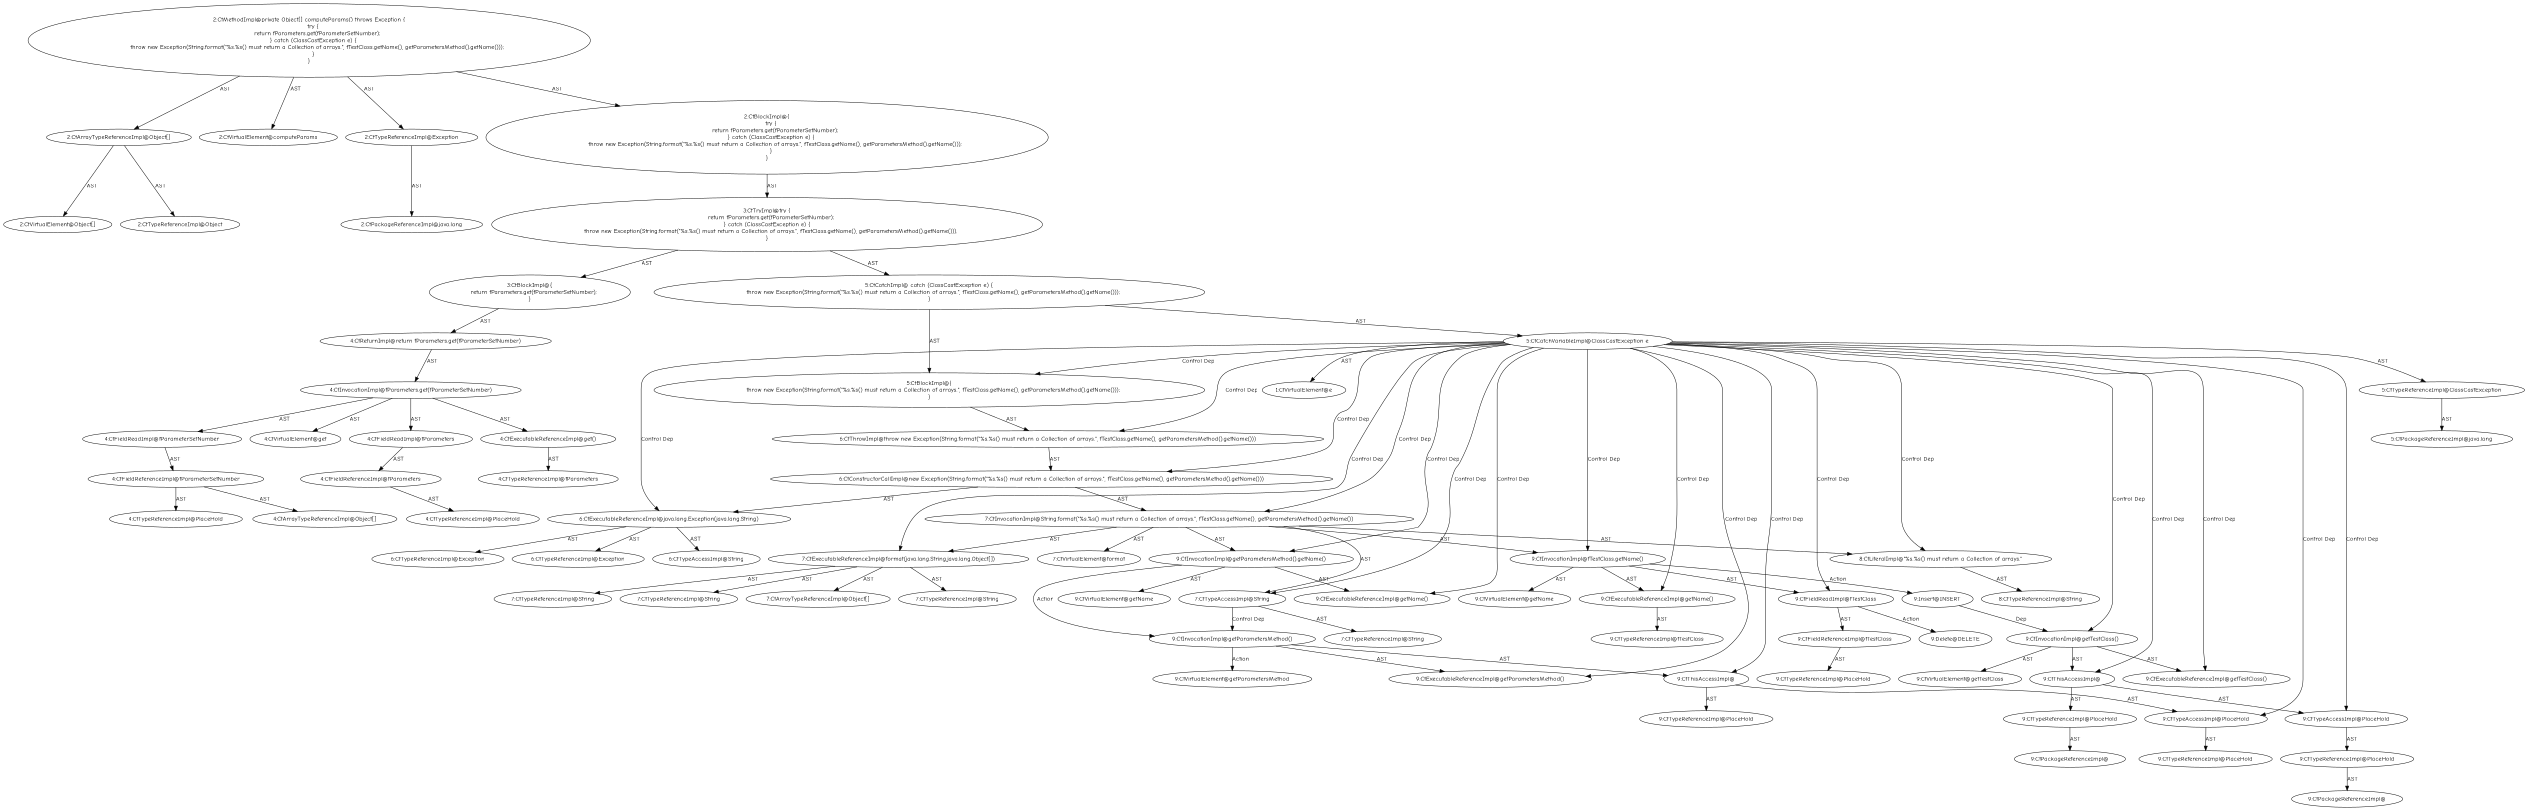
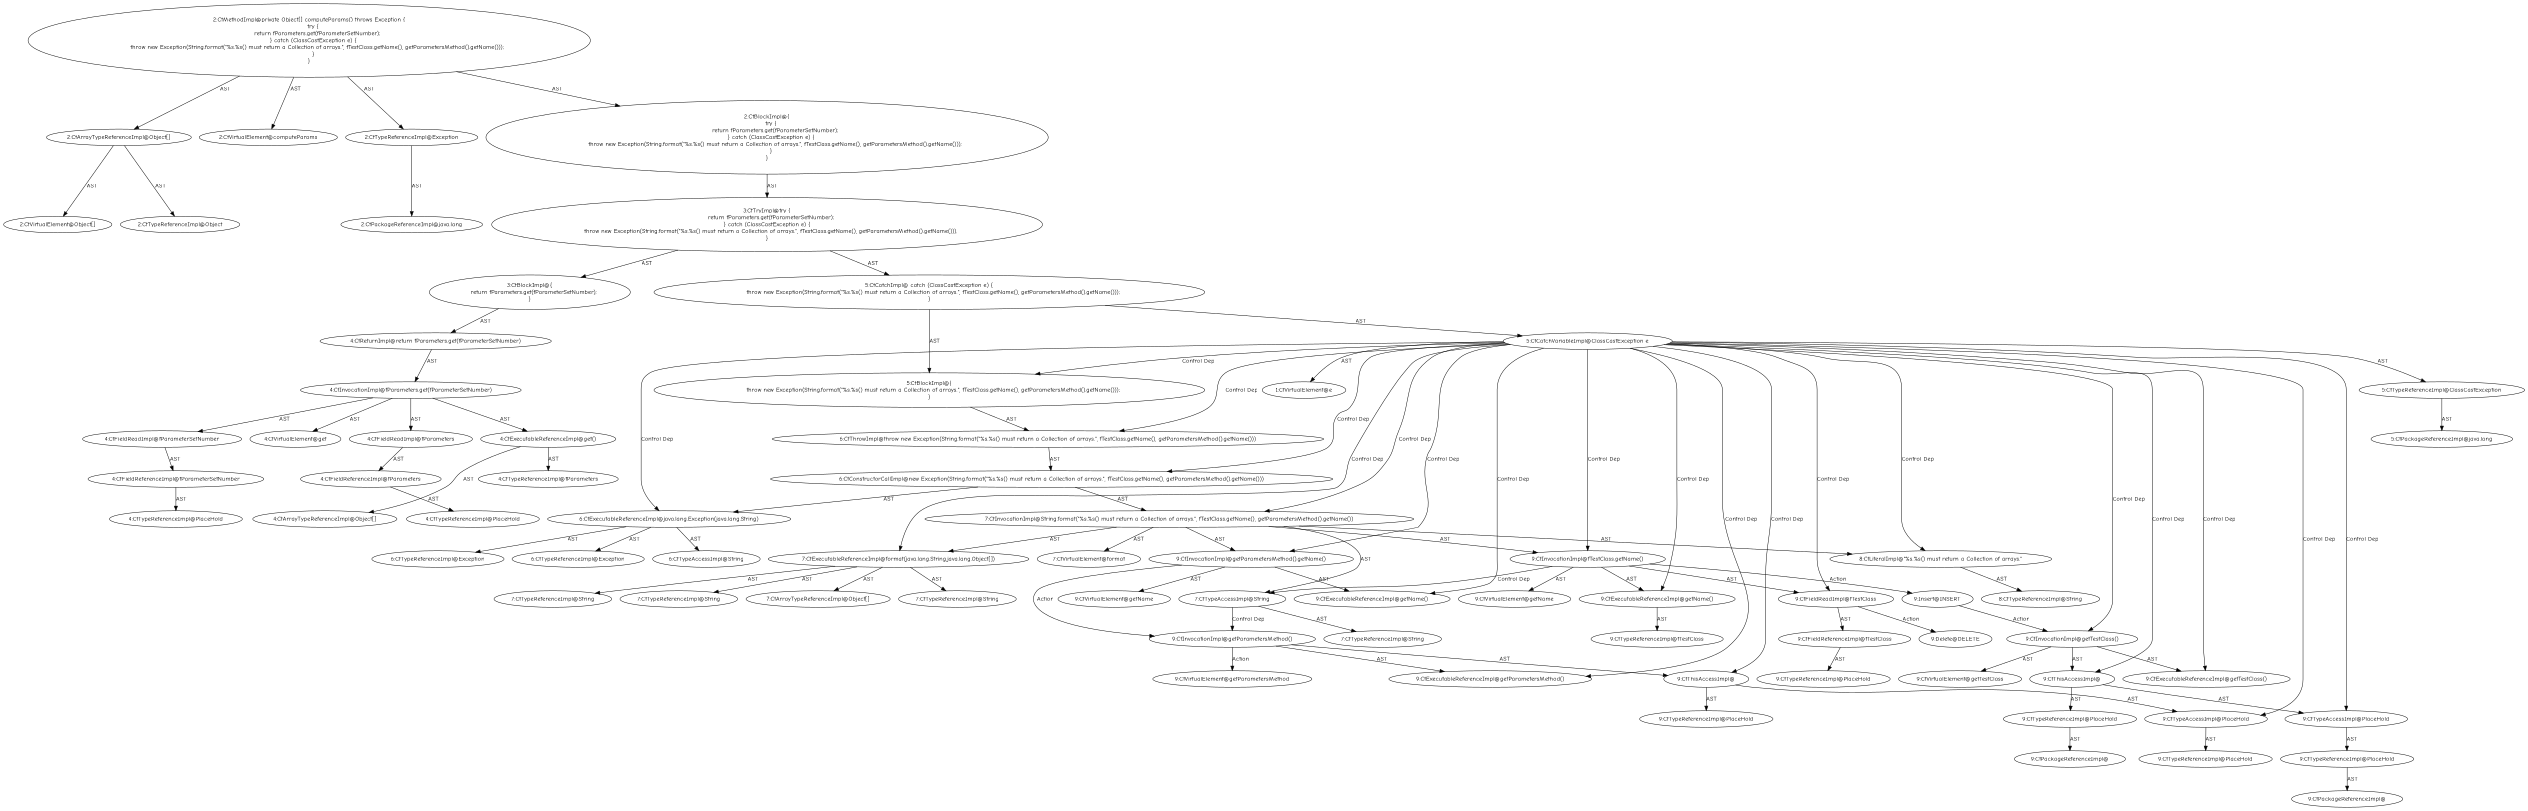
edge "4:CtFieldReferenceImpl@fParameterSetNumber" -> "4:CtArrayTypeReferenceImpl@Object[]": now "4:CtExecutableReferenceImpl@get()" -> "4:CtArrayTypeReferenceImpl@Object[]"
edge "5:CtCatchVariableImpl@ClassCastException e" -> "7:CtTypeAccessImpl@String": now "9:CtInvocationImpl@fTestClass.getName()" -> "7:CtTypeAccessImpl@String"
edge "9:Insert@INSERT" -> "9:CtInvocationImpl@getTestClass()": label "Dep" -> "Action"
